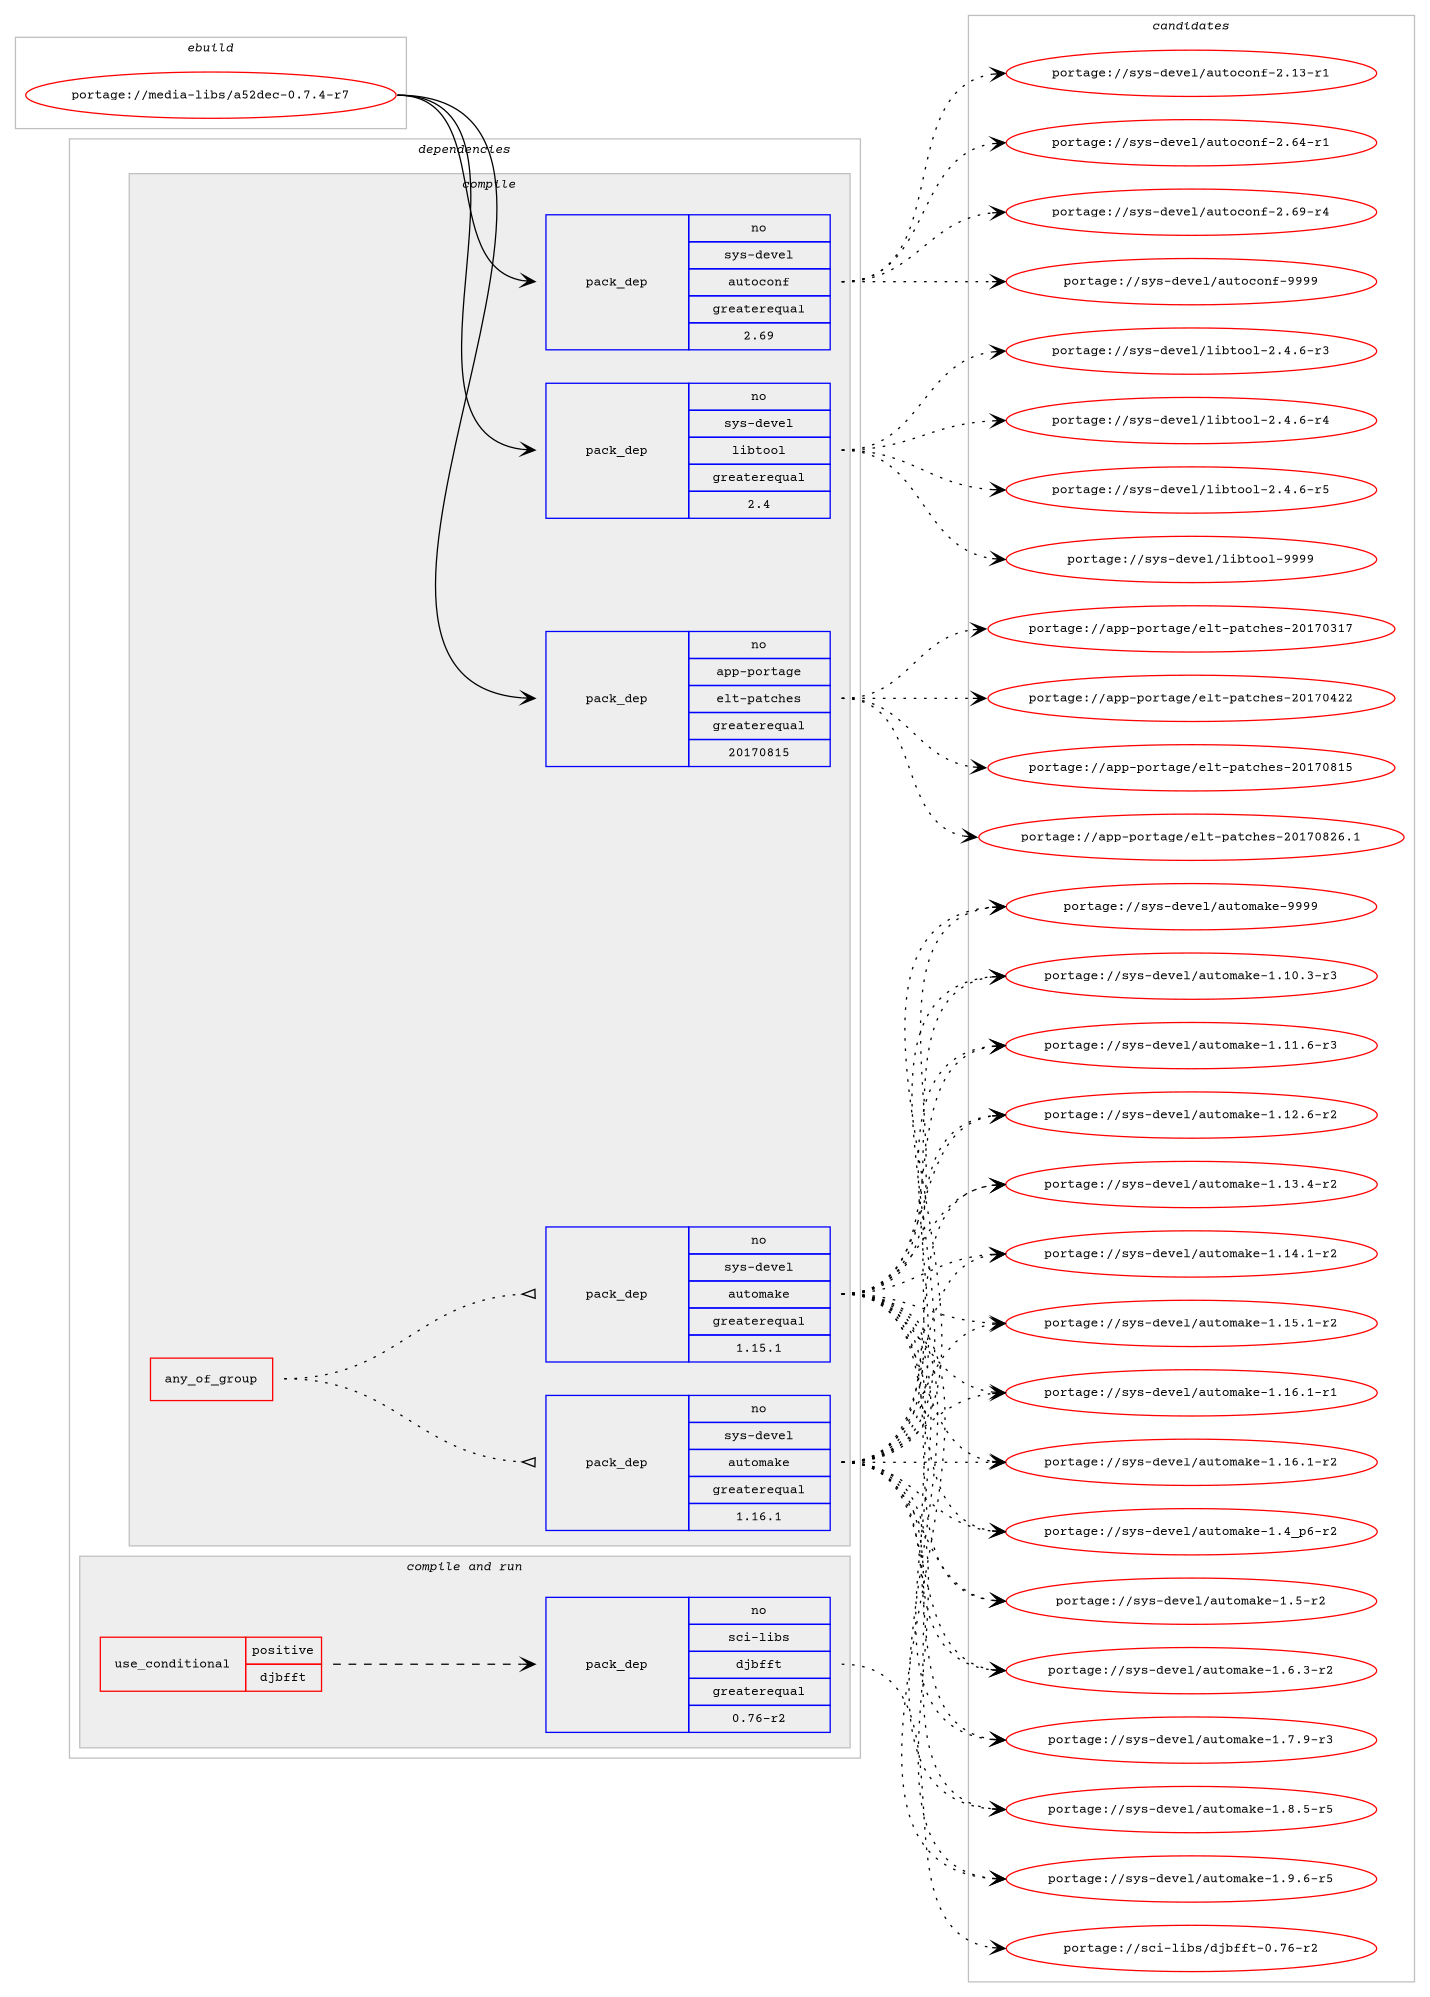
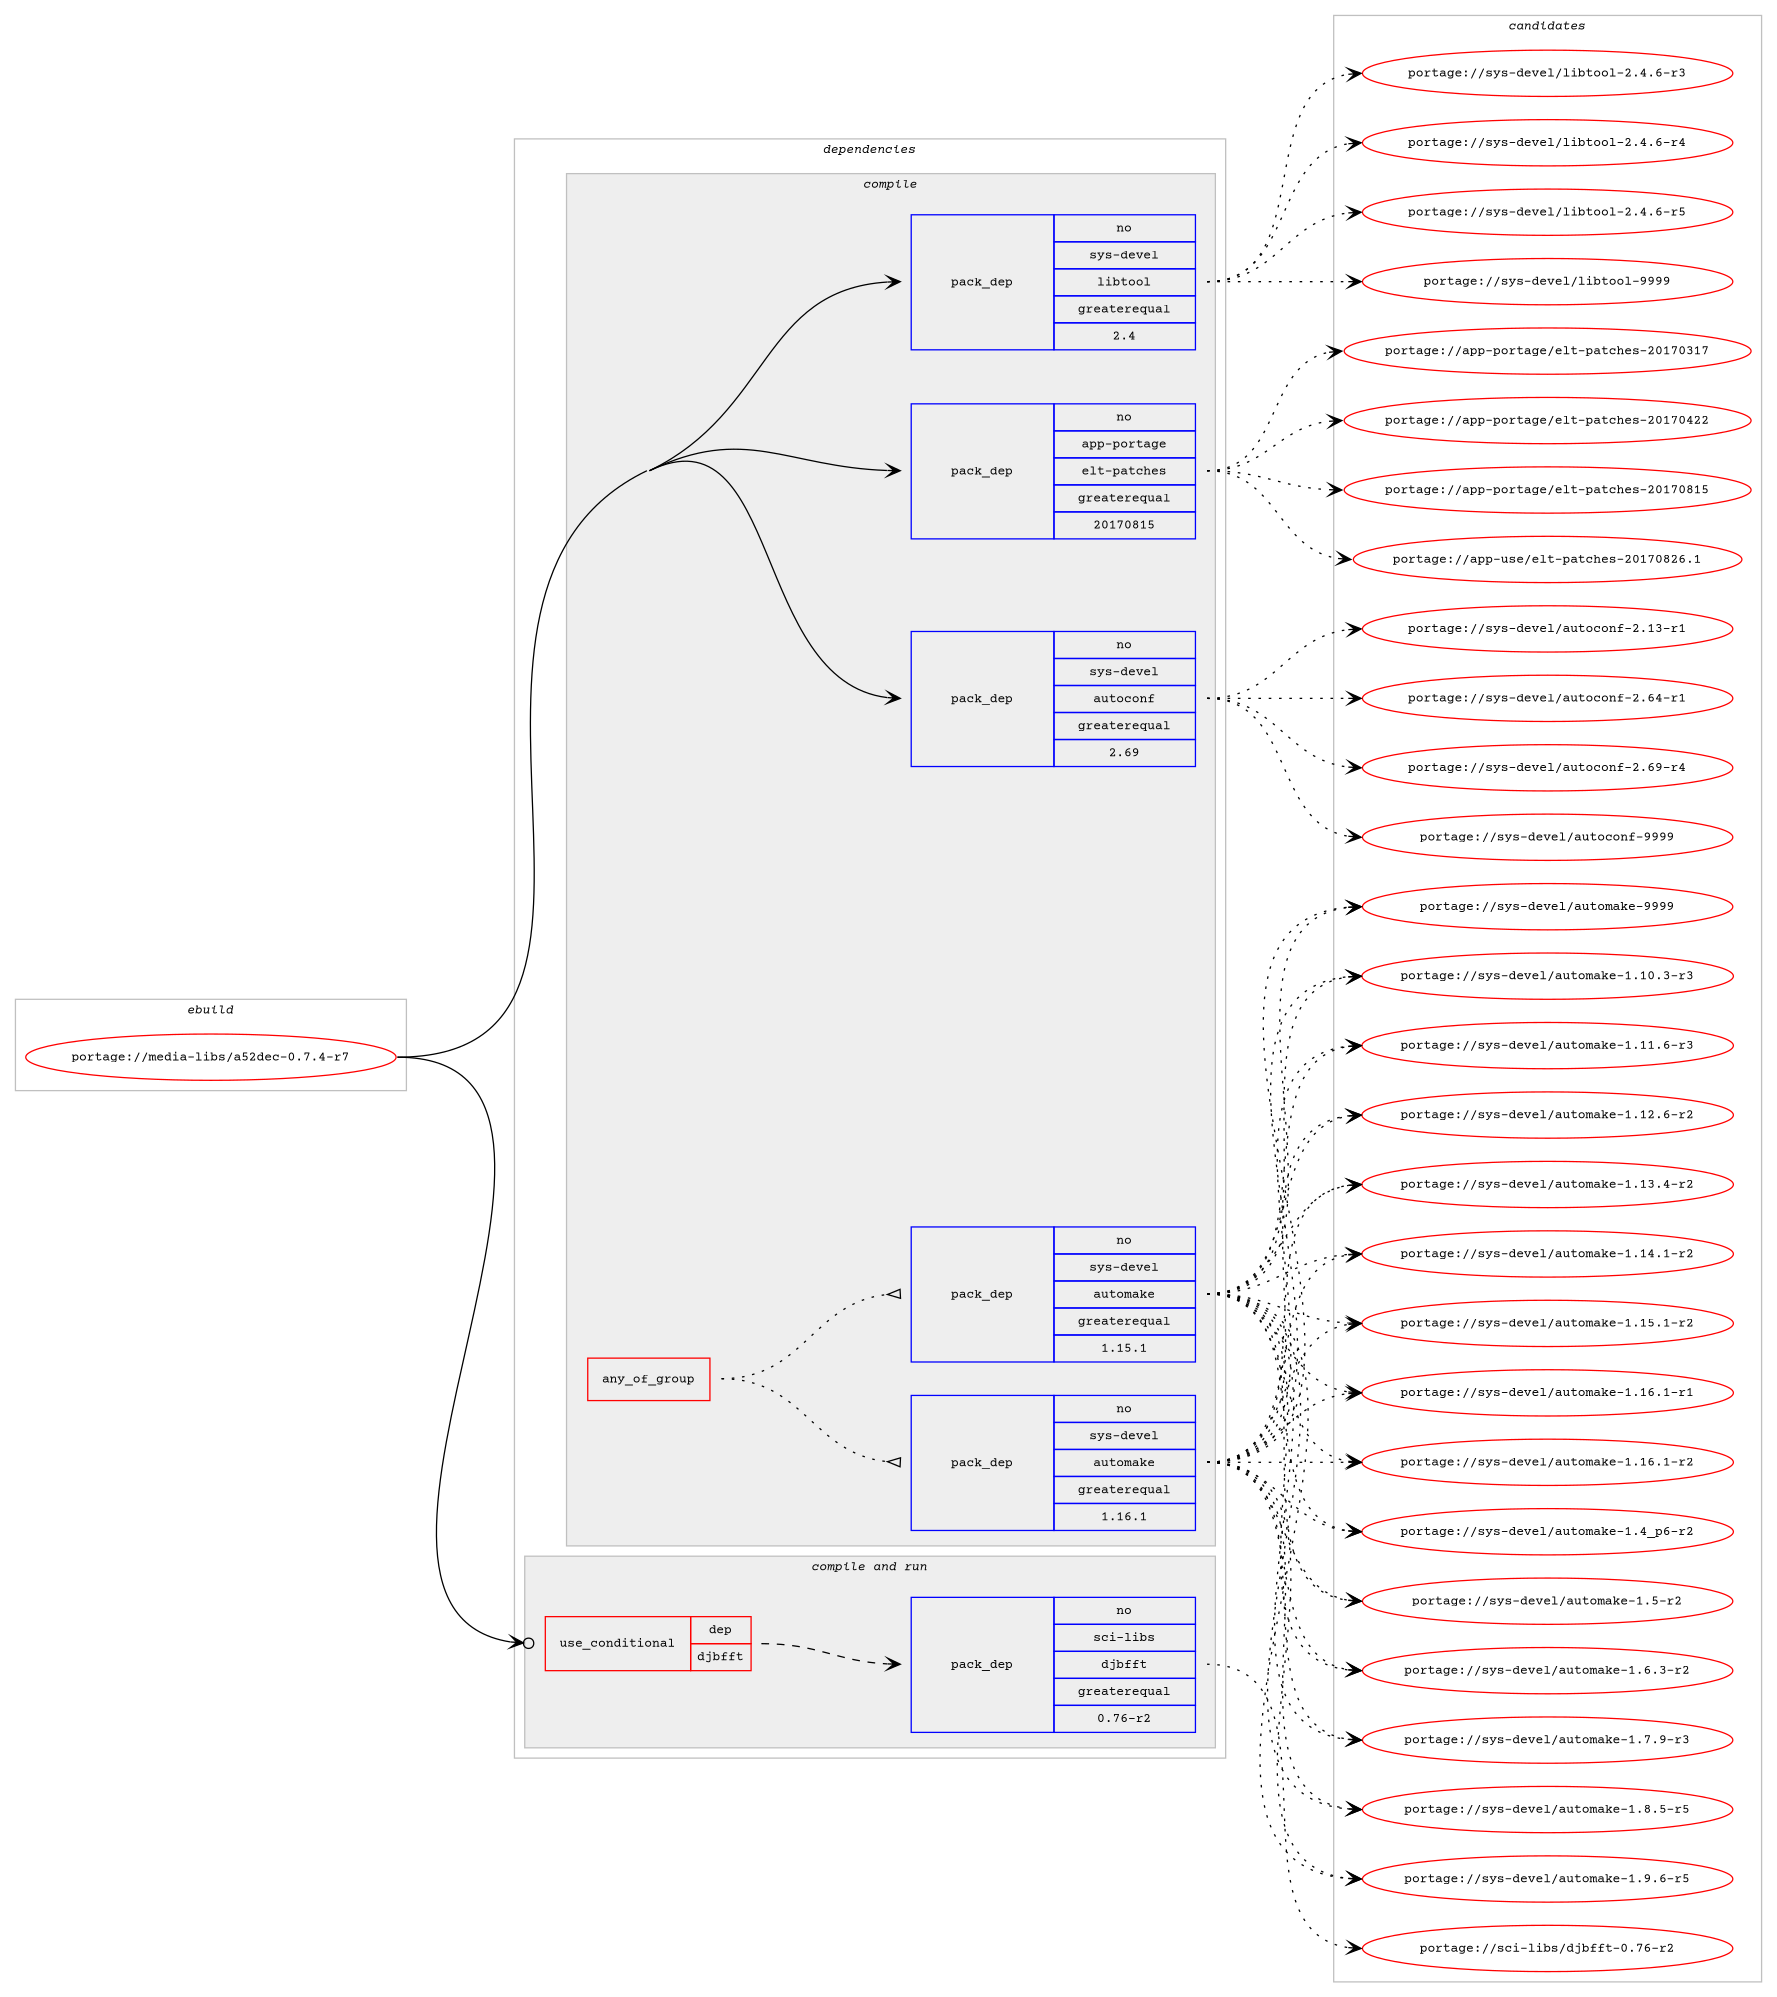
node "portage://app-portage/elt-patches-20170826.1": label "portage://app-portage/elt-patches-20170826.1" -> "portage://app-use/elt-patches-20170826.1"
edge "portage://media-libs/a52dec-0.7.4-r7" -> "use_conditional": added
node "use_conditional": text "positive" -> "dep"
